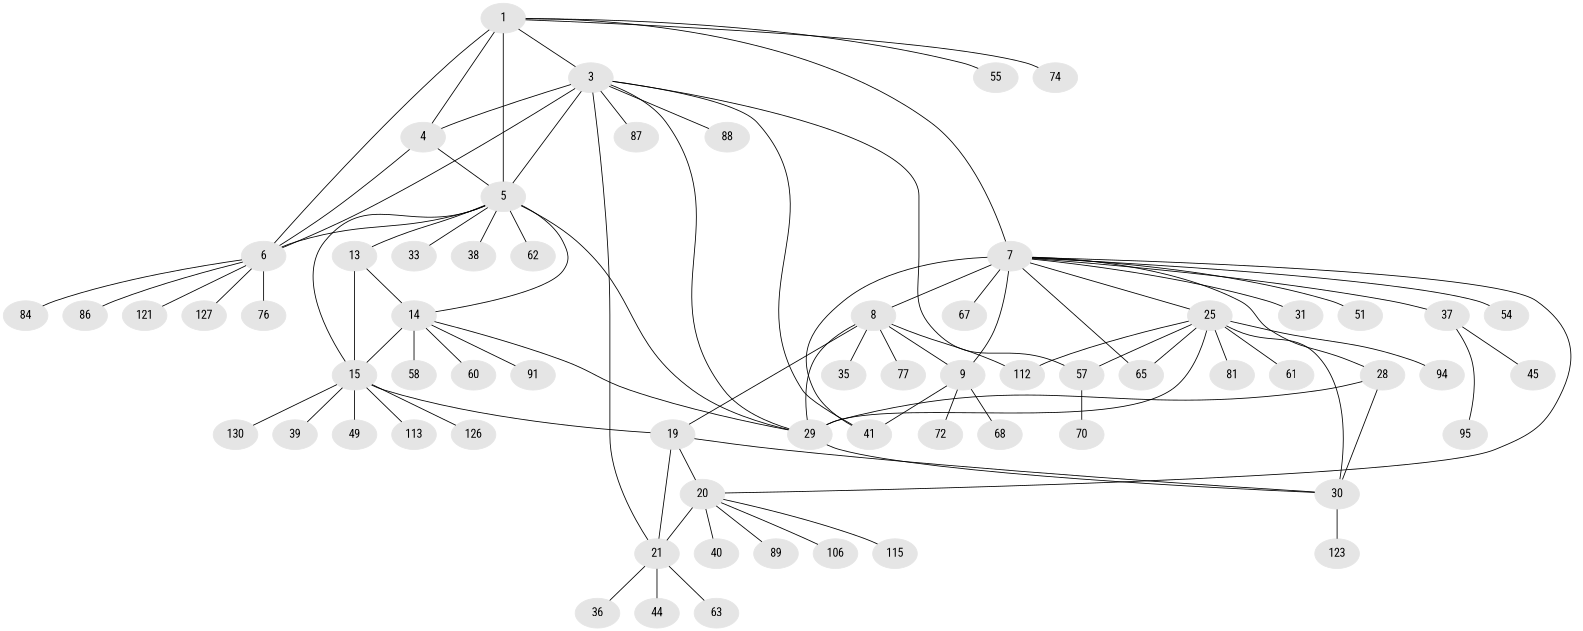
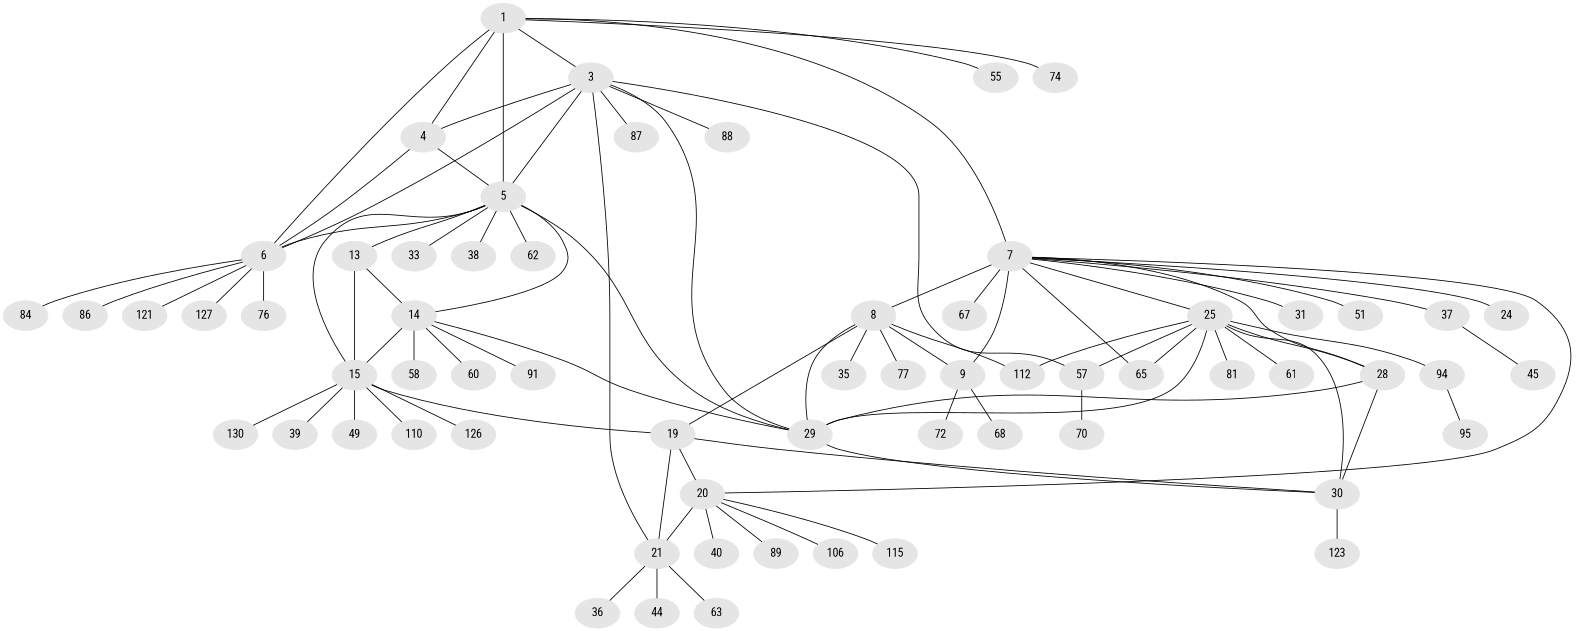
node "54": label "54" -> "24"
edge "25" -- "28": added
edge "37" -- "95": now "94" -- "95"
node "113": label "113" -> "110"
node "41": removed
